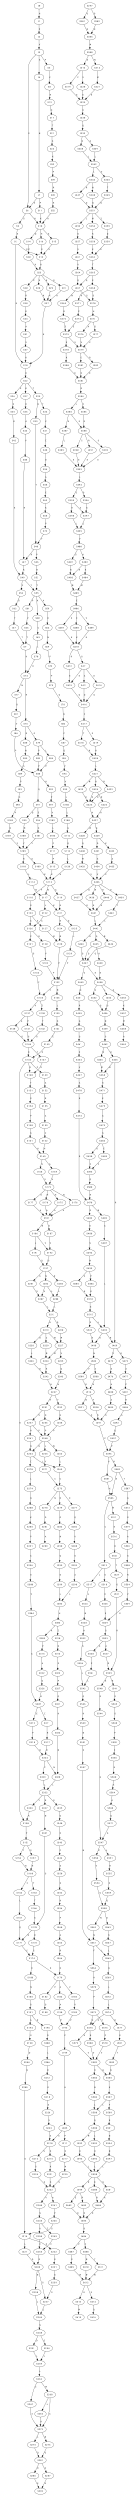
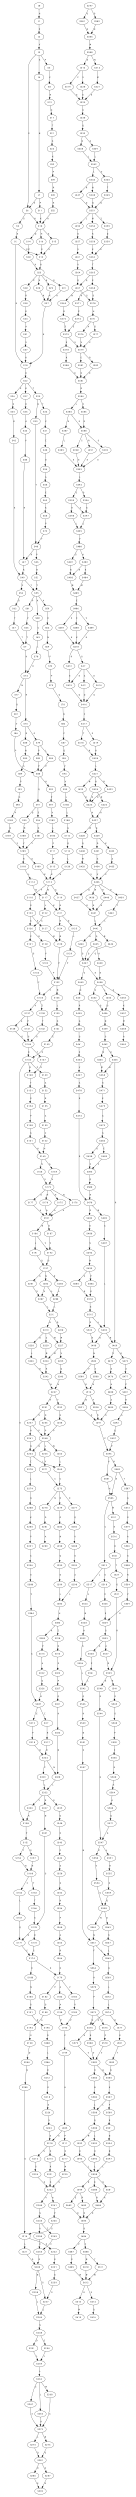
edge "S191" -> "S194": now "S188" -> "S194"
edge "S268" -> "S266": now "S262" -> "S266"
